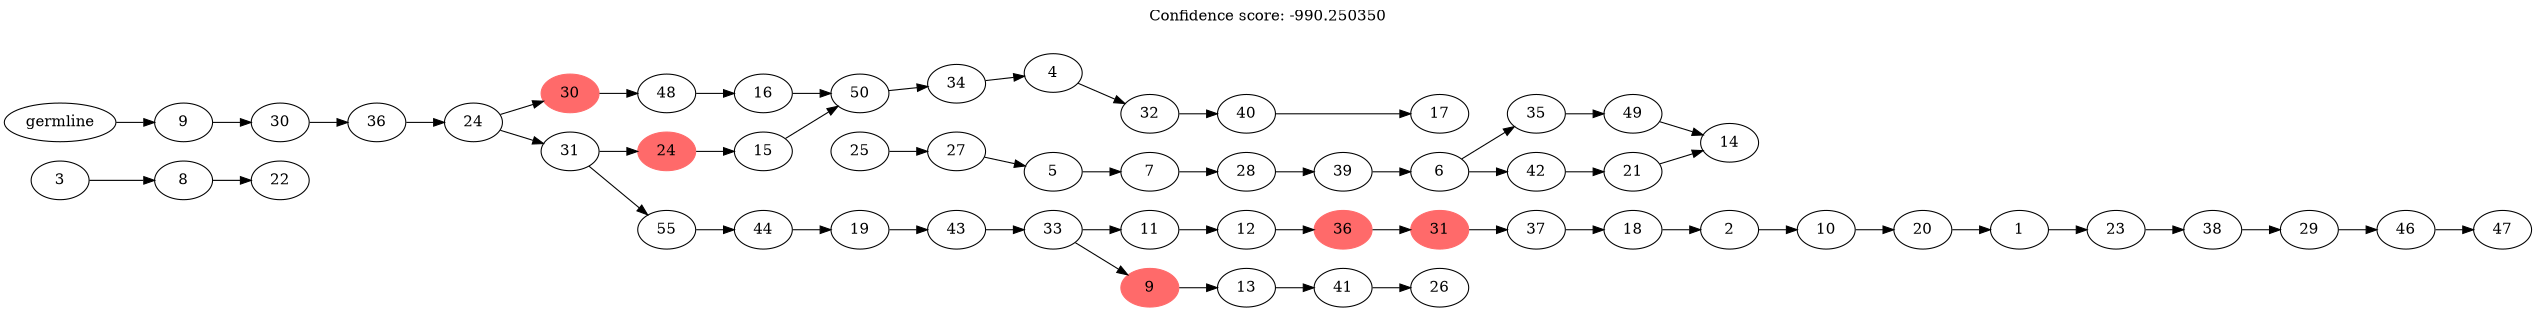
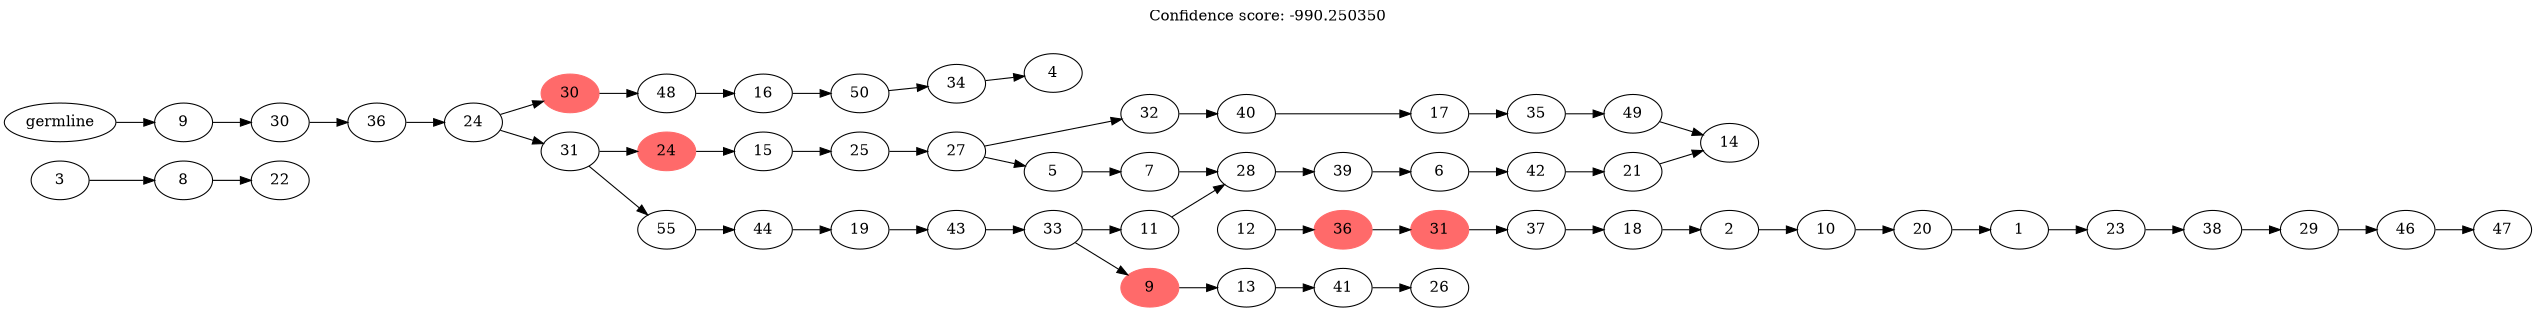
edge "4" -> "32": now "27" -> "32"
edge "15" -> "50": now "15" -> "25"
edge "6" -> "35": now "17" -> "35"
edge "11" -> "12": now "11" -> "28"
